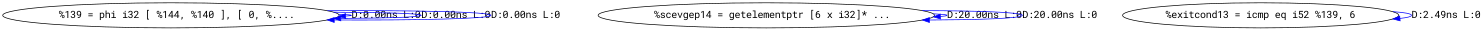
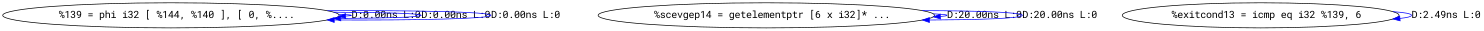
node "%exitcond13 = icmp eq i52 %139, 6": label "%exitcond13 = icmp eq i52 %139, 6" -> "%exitcond13 = icmp eq i32 %139, 6"
